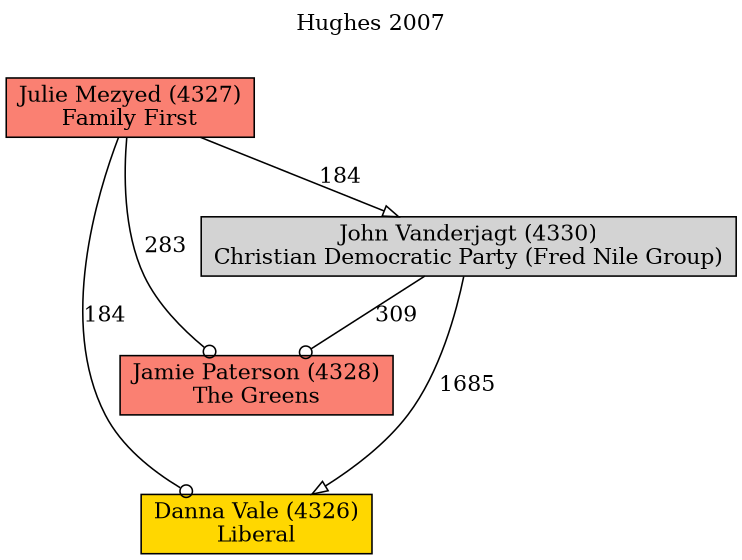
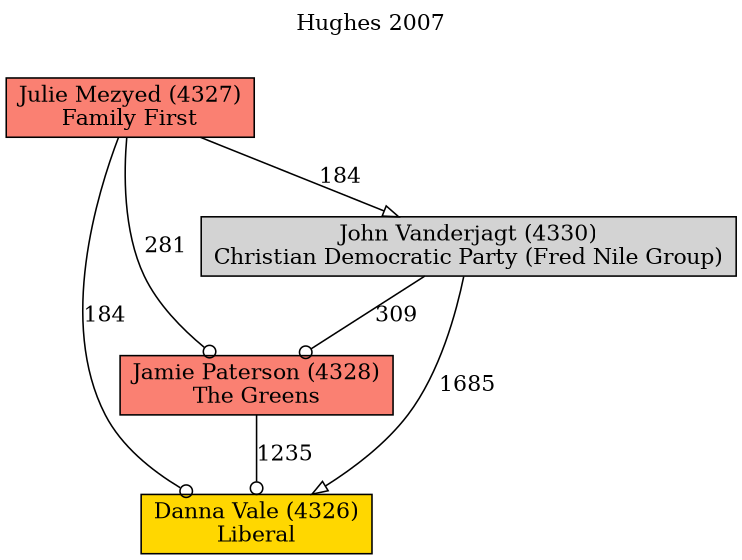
edge "Julie Mezyed (4327) Family First" -> "Jamie Paterson (4328) The Greens": label "283" -> "281"
edge "Jamie Paterson (4328) The Greens" -> "Danna Vale (4326) Liberal": added, label "1235"
